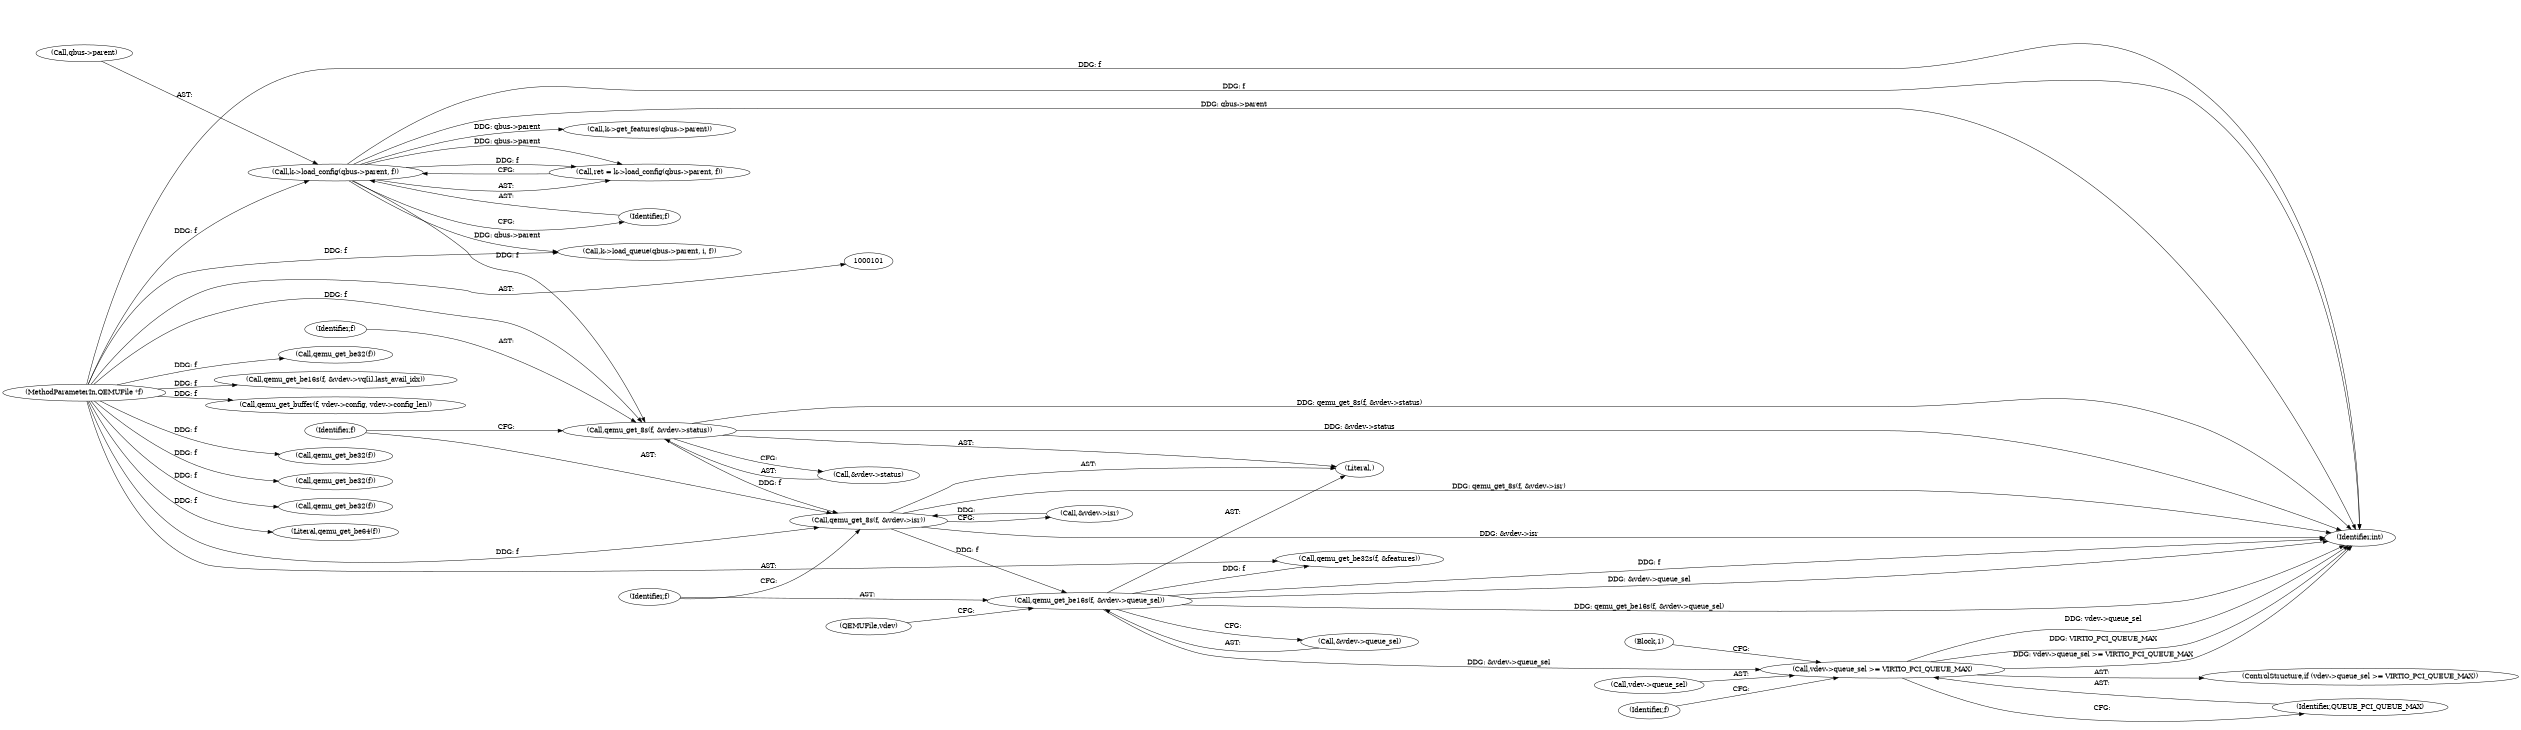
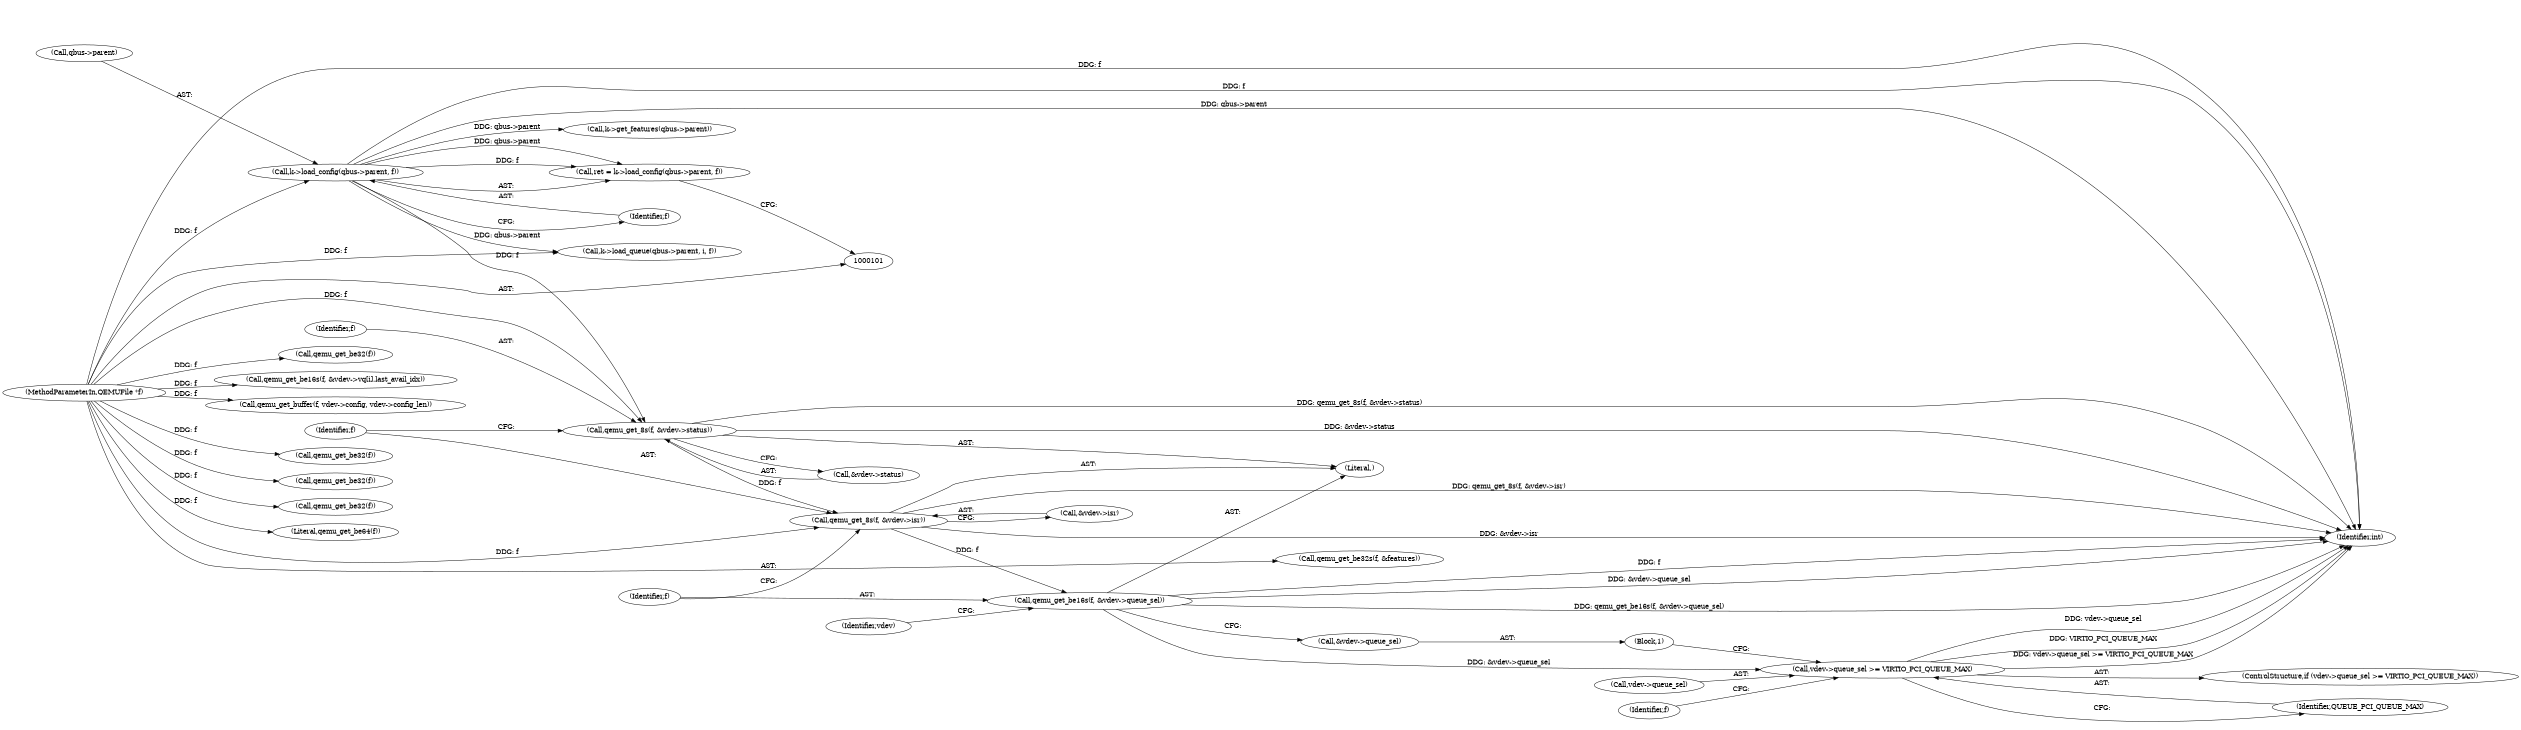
edge "(Call,ret = k->load_config(qbus->parent, f))" -> "(Call,k->load_config(qbus->parent, f))": now "(Call,ret = k->load_config(qbus->parent, f))" -> "1000101"
edge "(Call,&vdev->isr)" -> "(Call,qemu_get_8s(f, &vdev->isr))": label "DDG: " -> "AST: "
edge "(Call,qemu_get_be16s(f, &vdev->queue_sel))" -> "(Call,qemu_get_be32s(f, &features))": removed, label "DDG: f"
node "(QEMUFile,vdev)": label "(QEMUFile,vdev)" -> "(Identifier,vdev)"
edge "(Call,&vdev->queue_sel)" -> "(Call,qemu_get_be16s(f, &vdev->queue_sel))": now "(Call,&vdev->queue_sel)" -> "(Block,1)"
